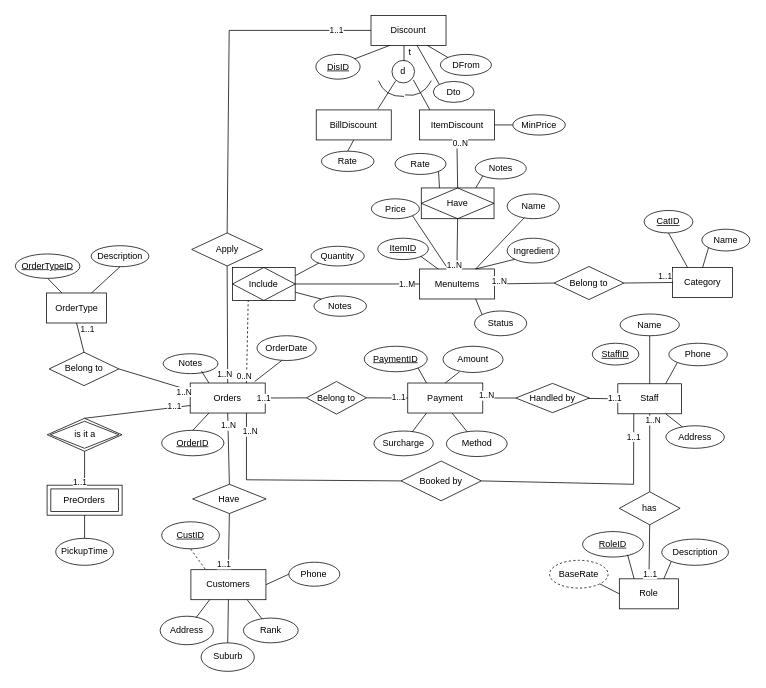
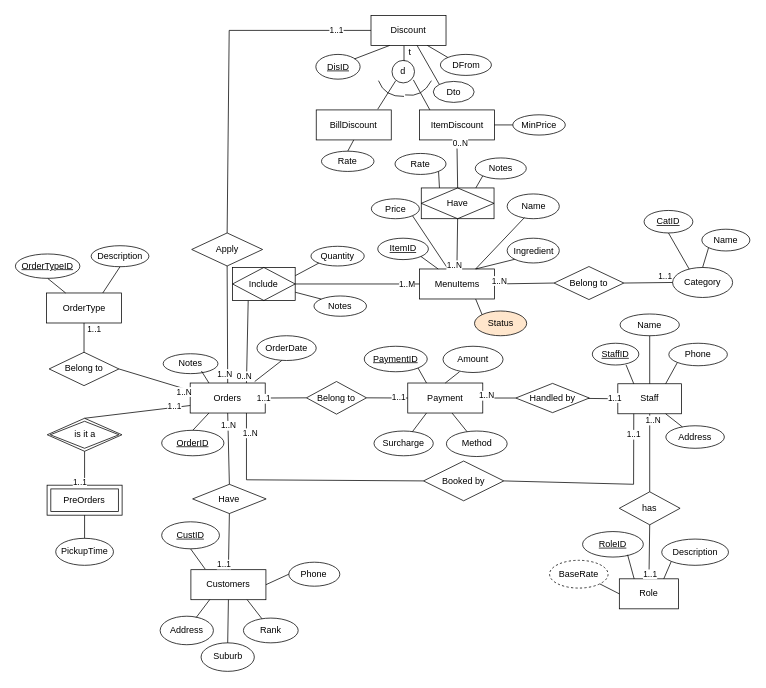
node "Category": shape rectangle -> ellipse
node "OrderType": size 60x30 -> 75x30
node "Status": fillcolor #ffffff -> #ffe6cc
edge "Include" -- "Orders": style dashed -> solid
edge "StaffID" -- "Staff": added
node "Booked by": moved (441, 481) -> (464, 481)
edge "CustID" -- "Customers": style dashed -> solid
